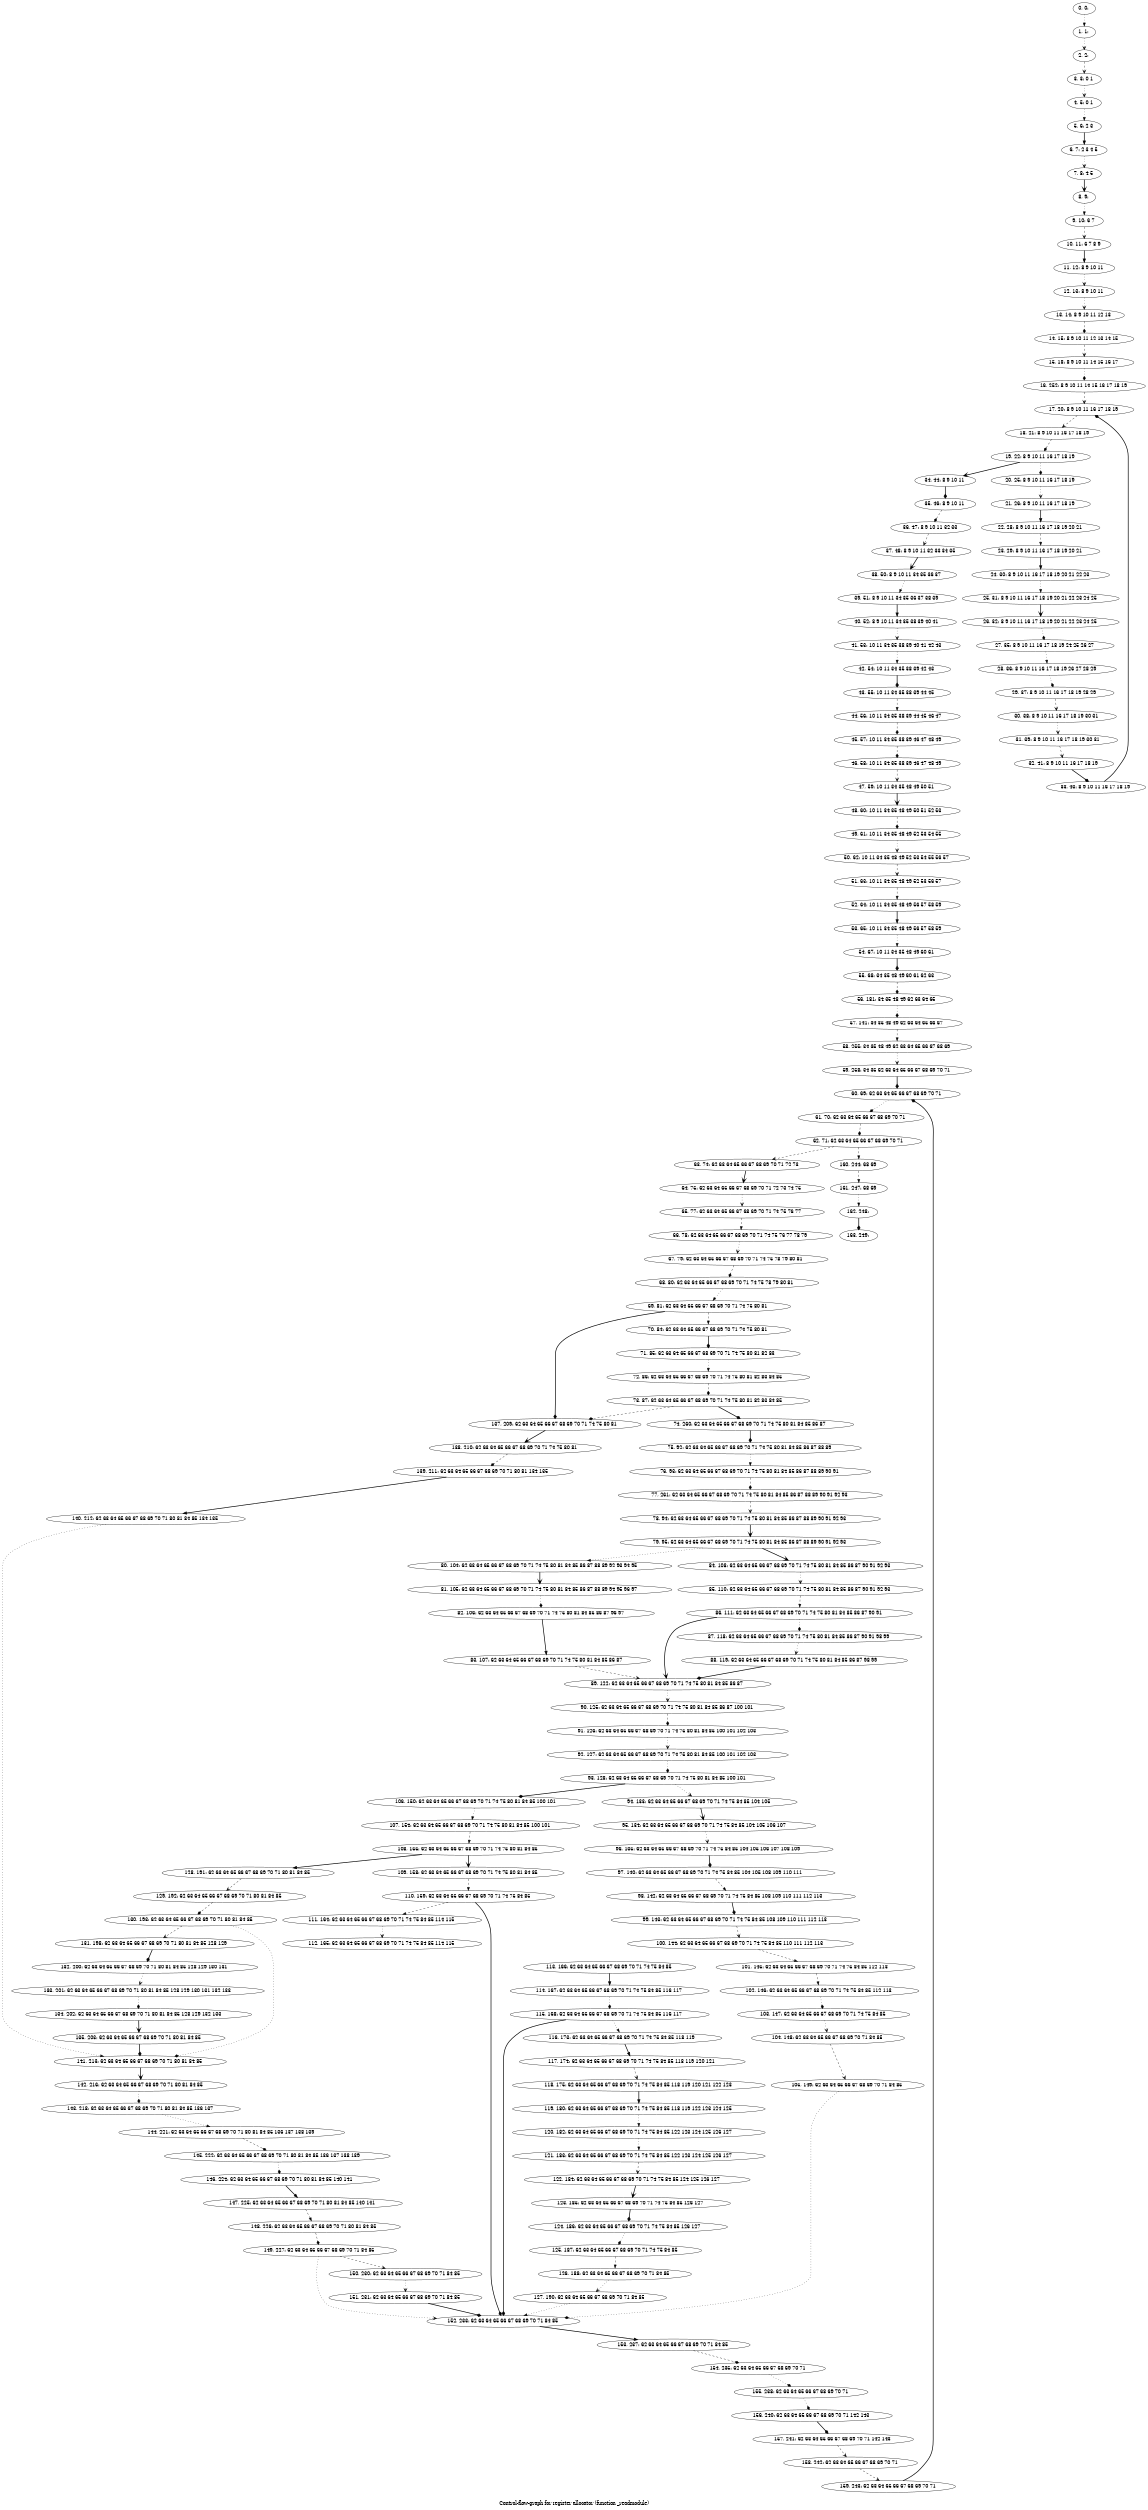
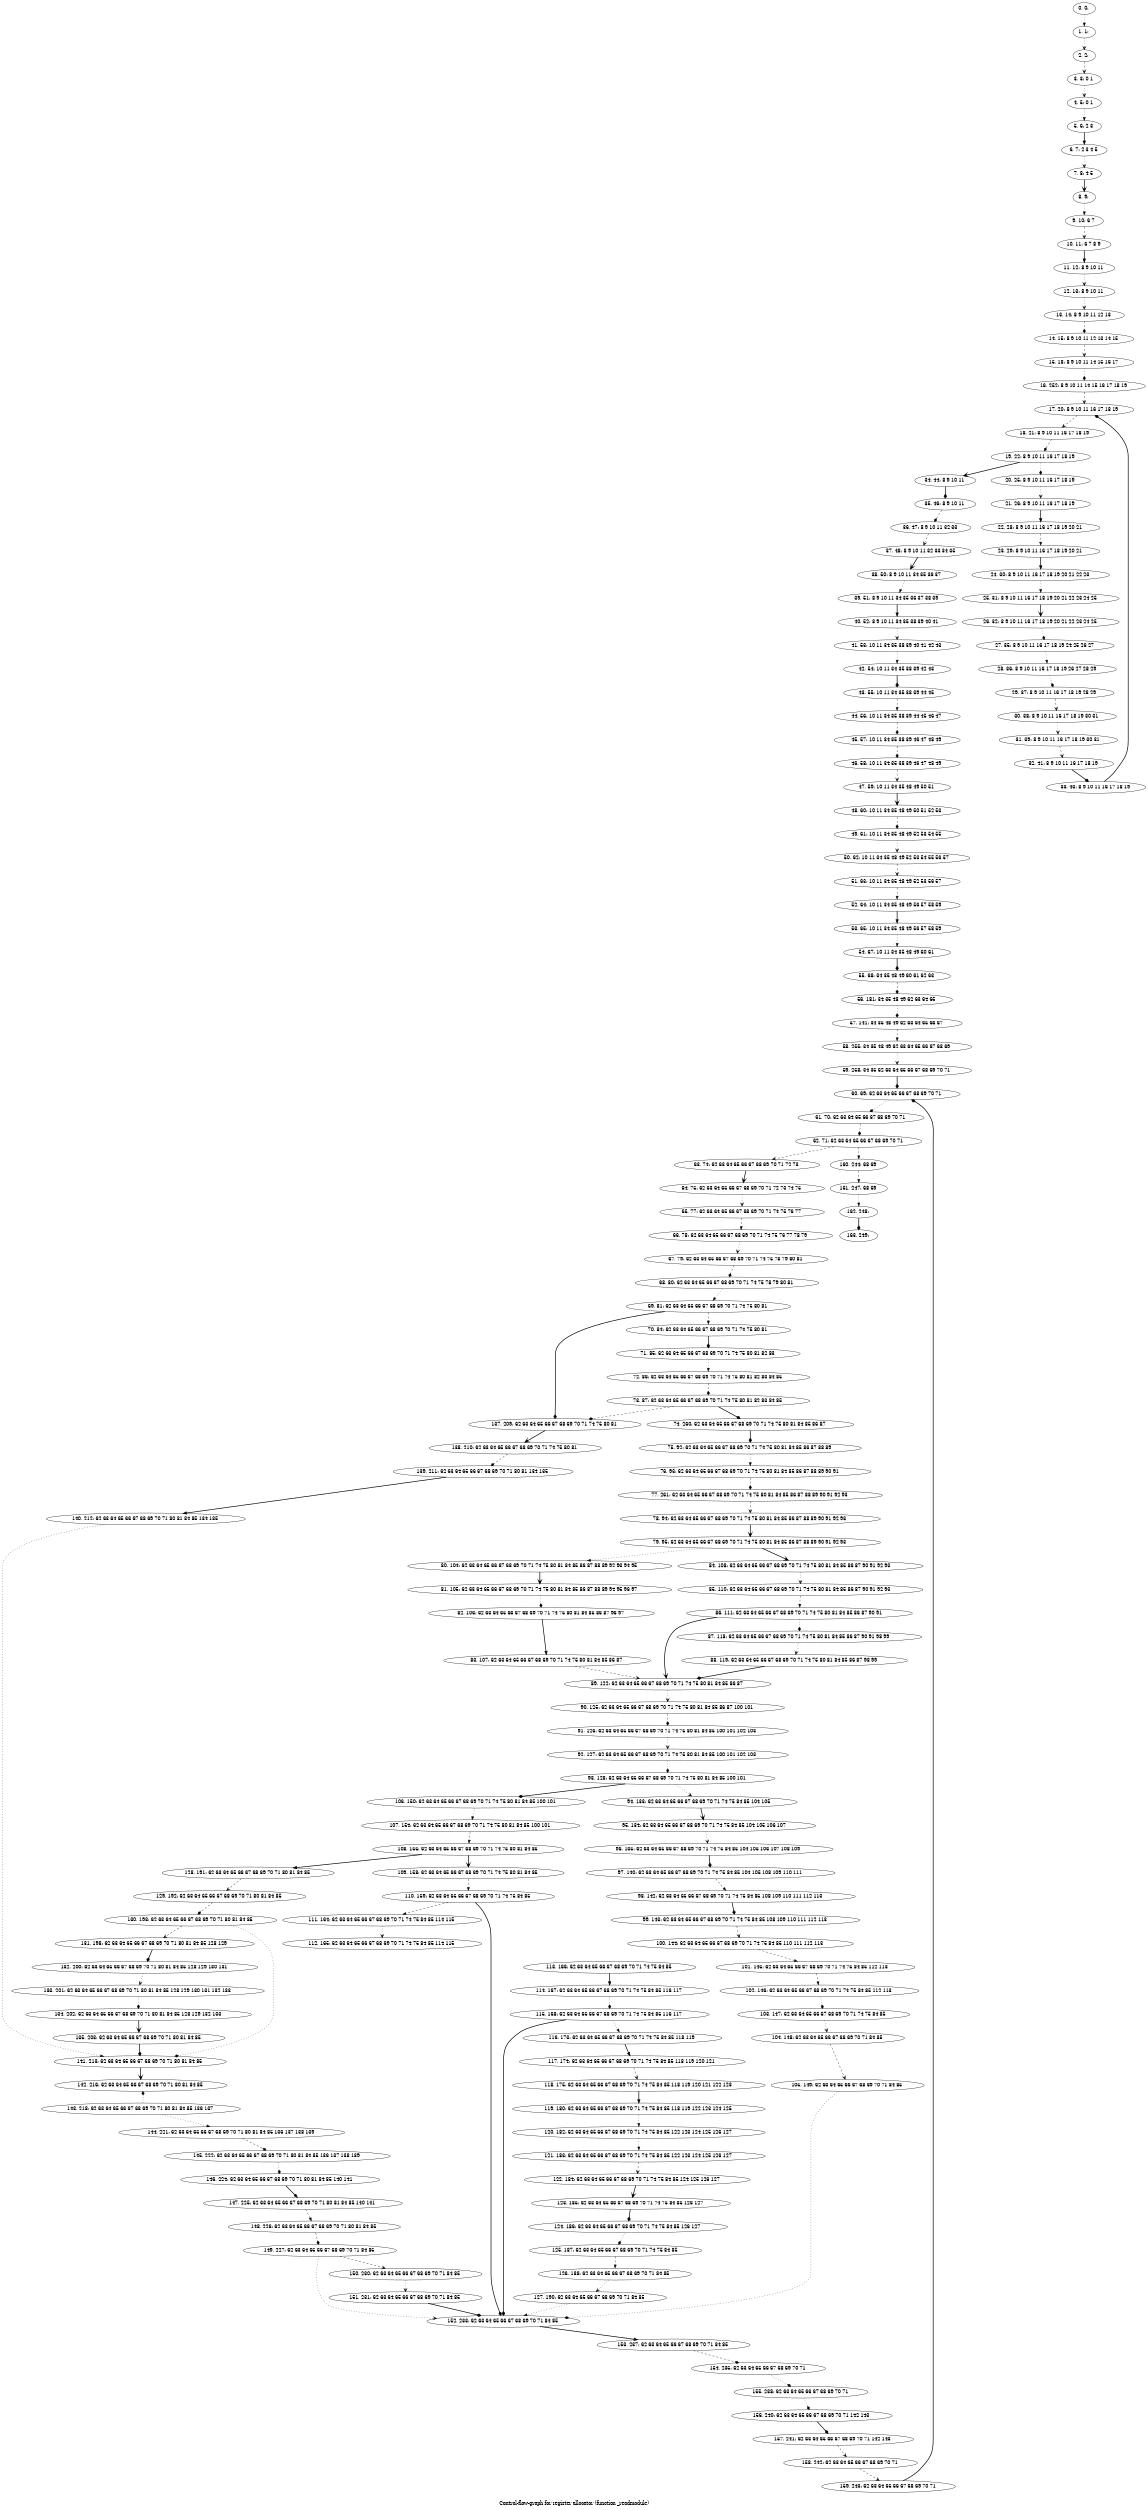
edge "142, 216: 62 63 64 65 66 67 68 69 70 71 80 81 84 85" -> "143, 218: 62 63 64 65 66 67 68 69 70 71 80 81 84 85 136 137": reversed
